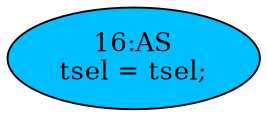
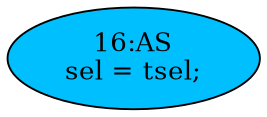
node "16:AS tsel = tsel;": label "16:AS tsel = tsel;" -> "16:AS sel = tsel;"
